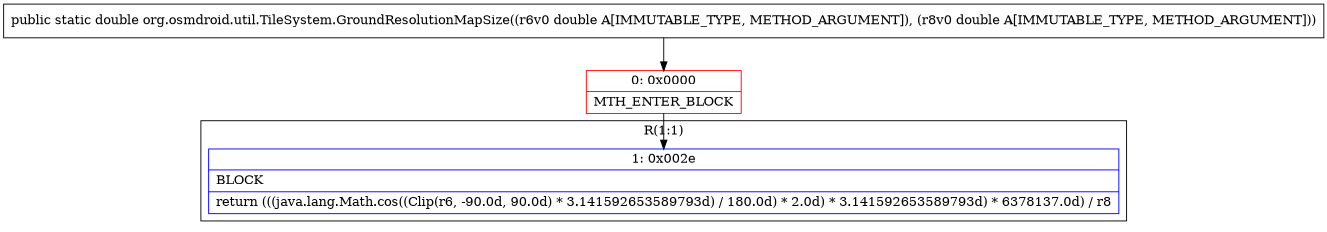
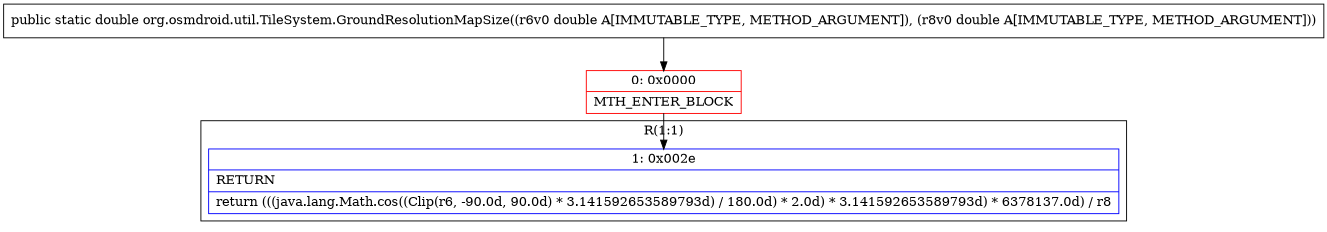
node "1: 0x002e": text "BLOCK" -> "RETURN"
